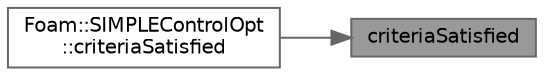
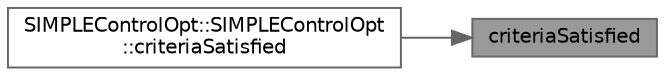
node "Foam::SIMPLEControlOpt ::criteriaSatisfied": label "Foam::SIMPLEControlOpt ::criteriaSatisfied" -> "SIMPLEControlOpt::SIMPLEControlOpt ::criteriaSatisfied"
